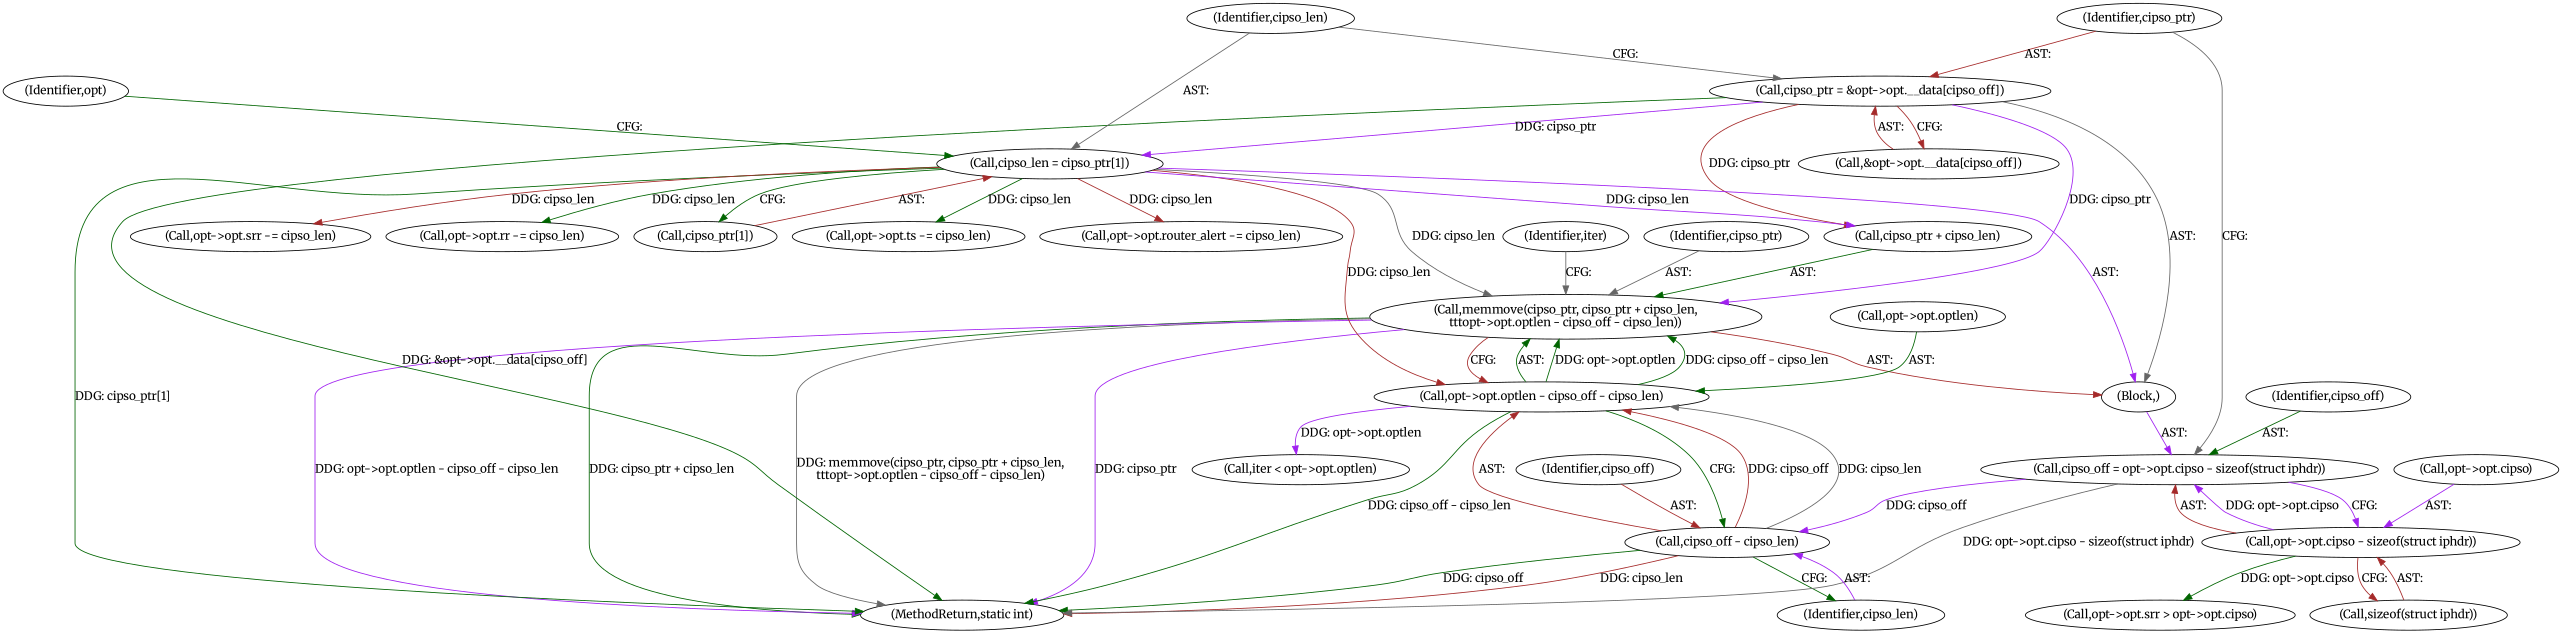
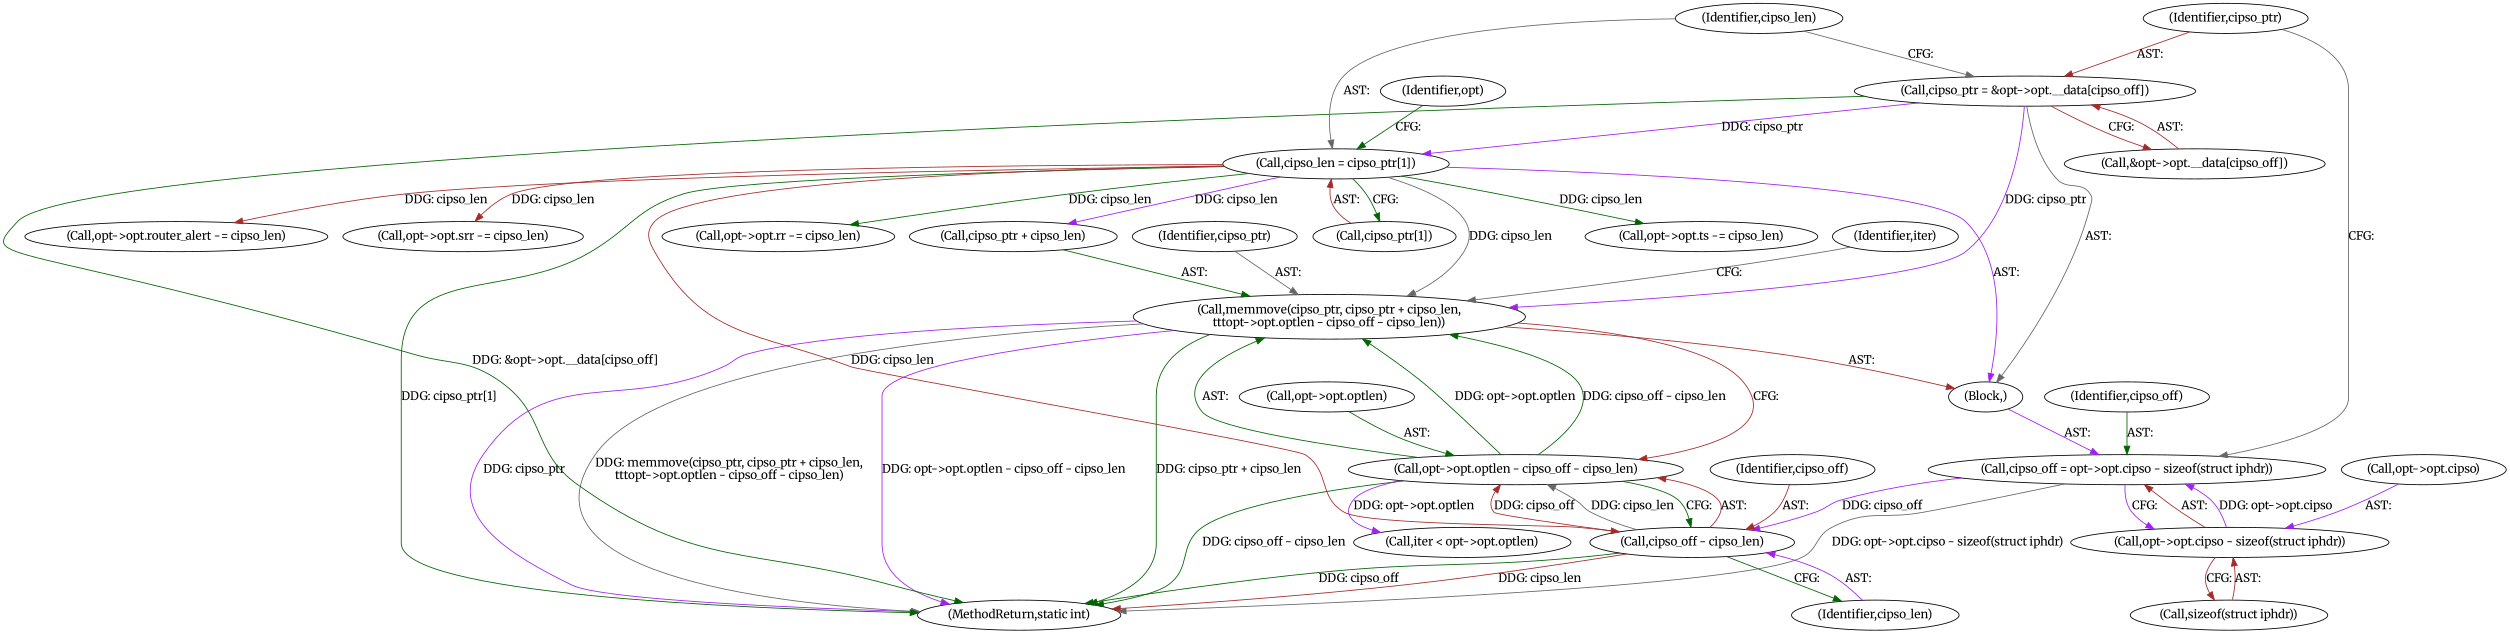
edge "(Call,cipso_ptr = &opt->opt.__data[cipso_off])" -> "(Call,cipso_ptr + cipso_len)": removed, label "DDG: cipso_ptr"
edge "(Call,cipso_len = cipso_ptr[1])" -> "(Call,opt->opt.optlen - cipso_off - cipso_len)": now "(Call,cipso_len = cipso_ptr[1])" -> "(Call,cipso_off - cipso_len)"
node "(Call,opt->opt.srr > opt->opt.cipso)": removed
